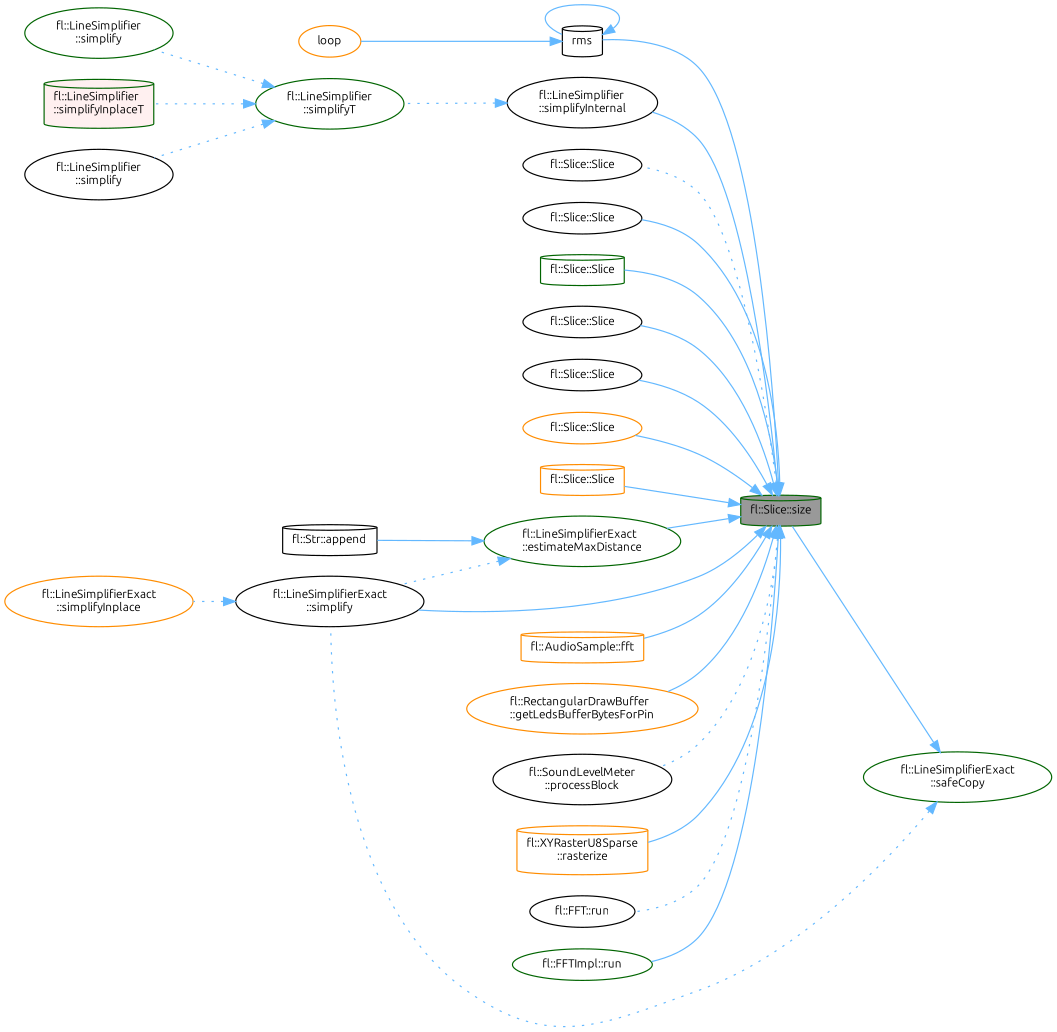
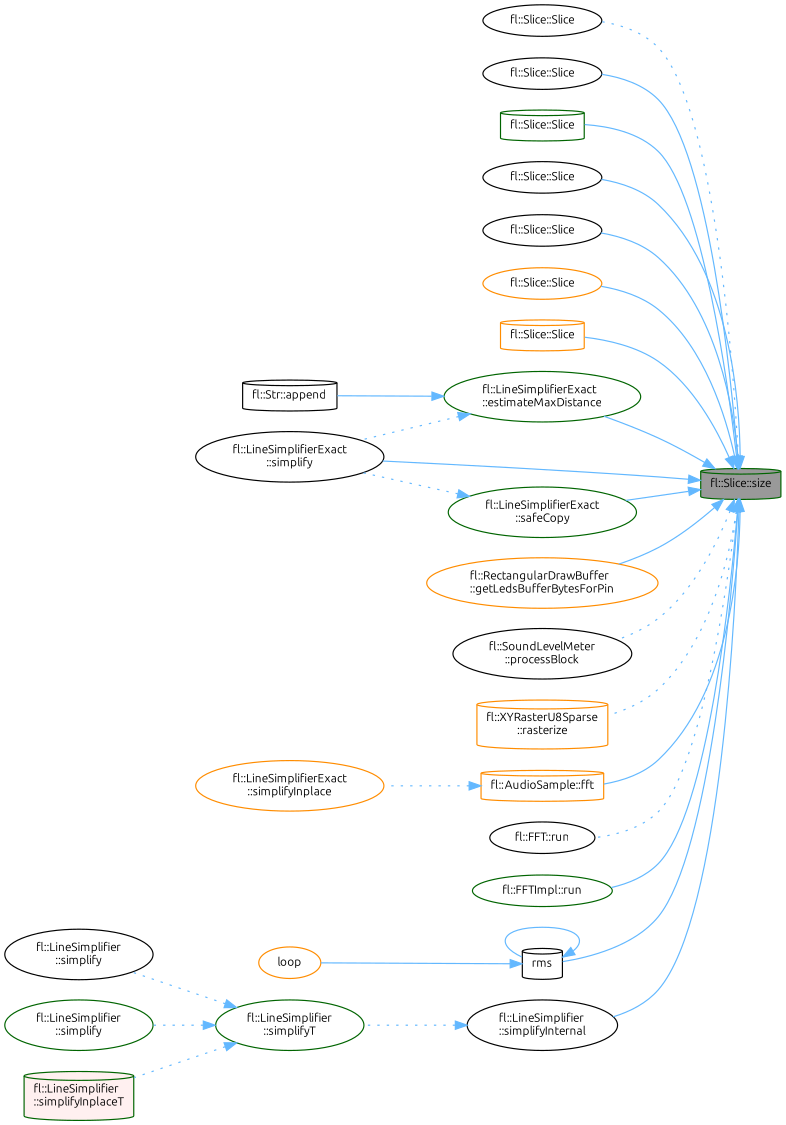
edge "fl::LineSimplifierExact ::simplifyInplace" -> "fl::LineSimplifierExact ::simplify": now "fl::LineSimplifierExact ::simplifyInplace" -> "fl::AudioSample::fft"
edge "fl::Slice::size" -> "fl::LineSimplifierExact ::safeCopy": reversed
edge "fl::XYRasterU8Sparse ::rasterize" -> "fl::Slice::size": style solid -> dotted
